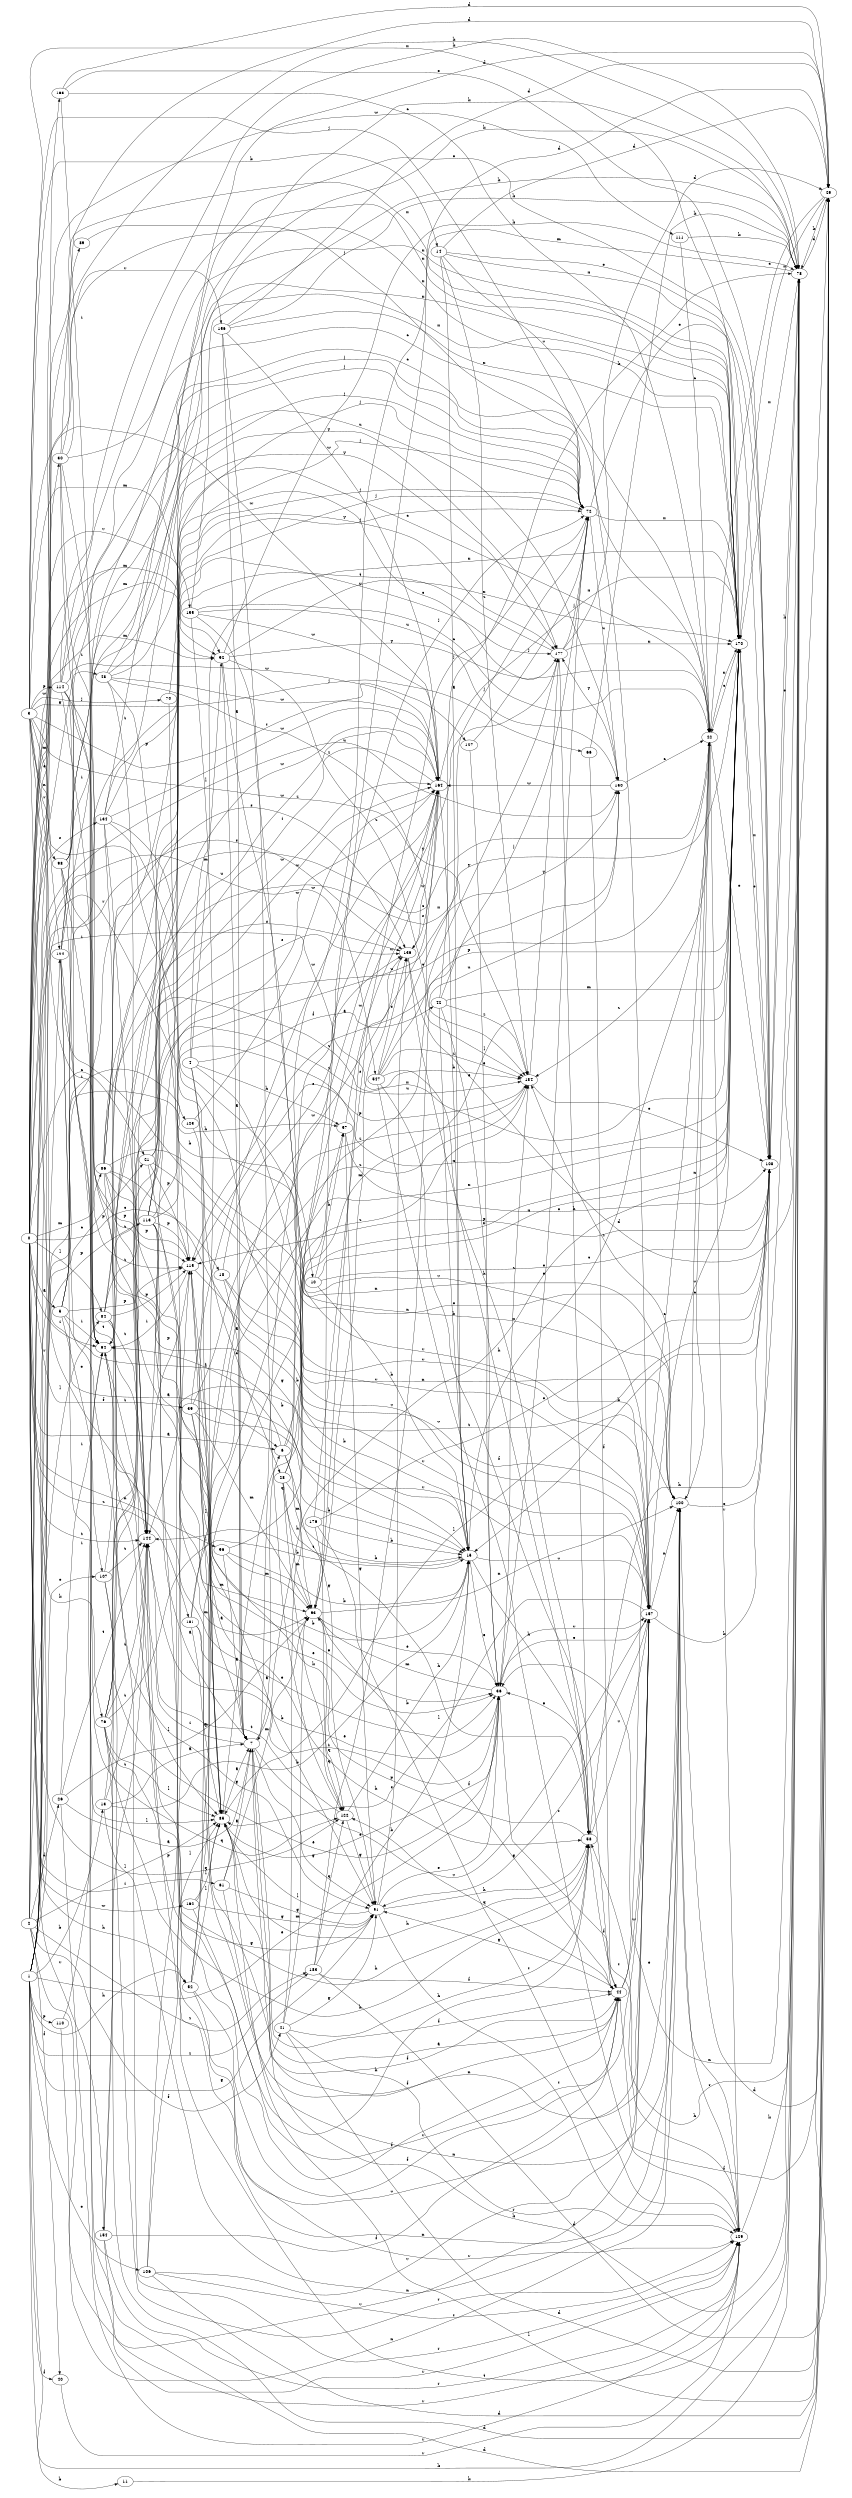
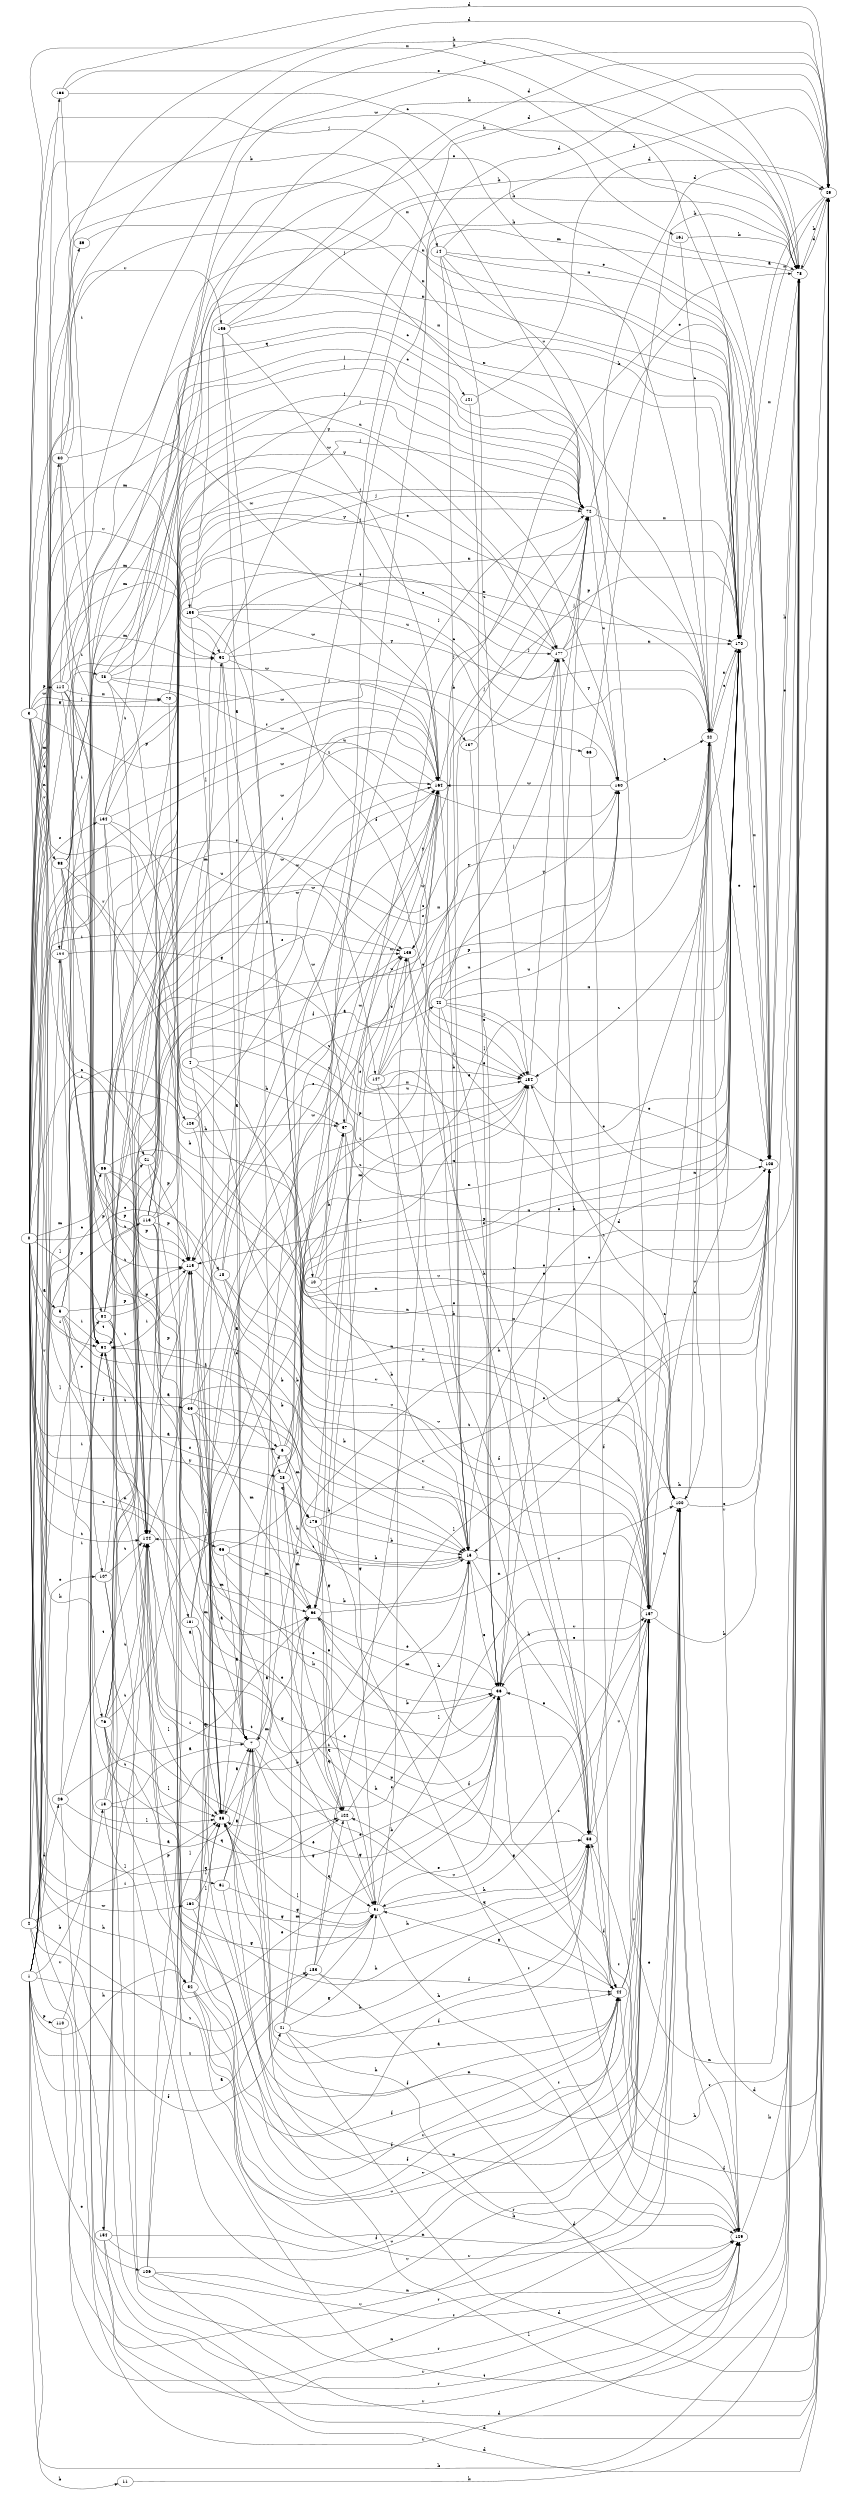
node "111": label "111" -> "161"
edge "114" -> "170": now "114" -> "70"
edge "29" -> "22": label "c" -> "a"
node "121": added
edge "18" -> "29": added, label "d"
edge "164" -> "170": label "x" -> "p"
edge "14" -> "15": label "a" -> "b"
node "127": label "127" -> "137"
edge "3" -> "184": removed, label "z"
edge "92" -> "184": label "z" -> "f"
edge "5" -> "136": now "5" -> "28"
edge "42" -> "150": added, label "u"
edge "42" -> "170": label "m" -> "x"
node "547": label "547" -> "147"
edge "42" -> "108": added, label "o"
edge "114" -> "15": label "g" -> "b"
edge "21" -> "100": now "98" -> "100"
edge "0" -> "176": added, label "y"
edge "124" -> "51": now "124" -> "57"
edge "6" -> "93": now "6" -> "176"
edge "113" -> "15": removed, label "b"
edge "115" -> "51": label "b" -> "g"
edge "44" -> "157": label "w" -> "v"
edge "4" -> "44": now "144" -> "44"
edge "1" -> "51": label "g" -> "a"
edge "52" -> "157": added, label "v"
edge "154" -> "157": added, label "v"
node "40": removed
